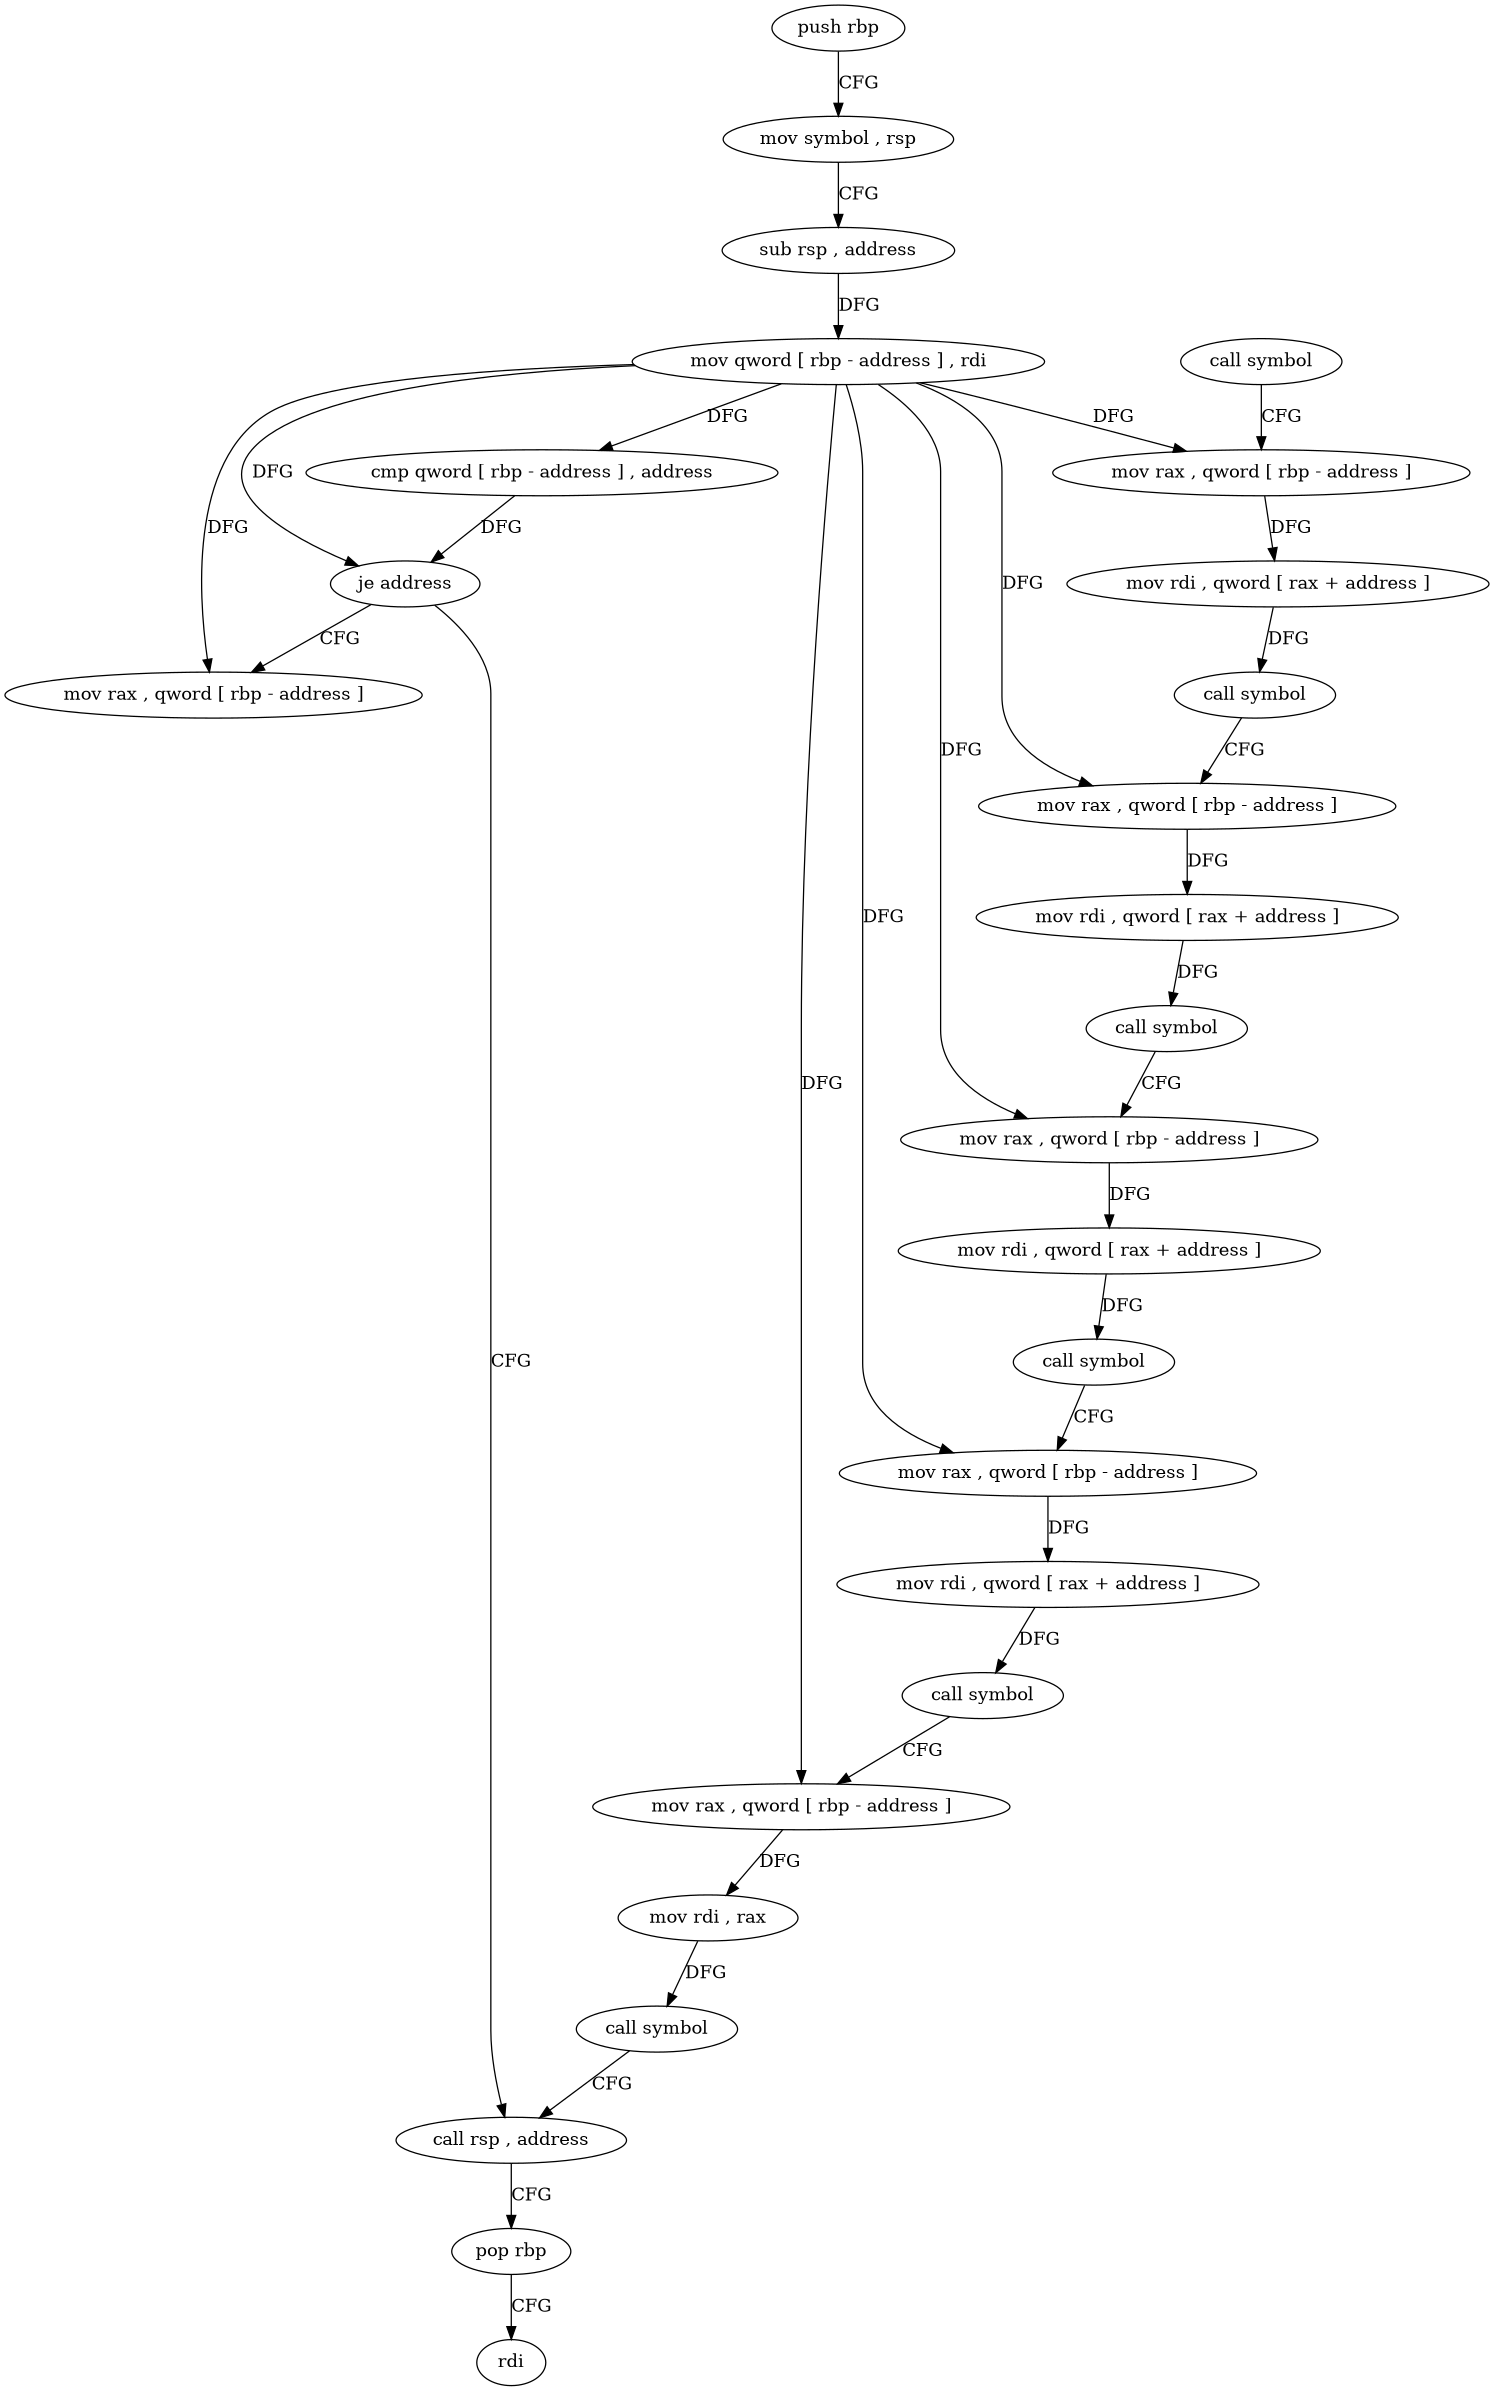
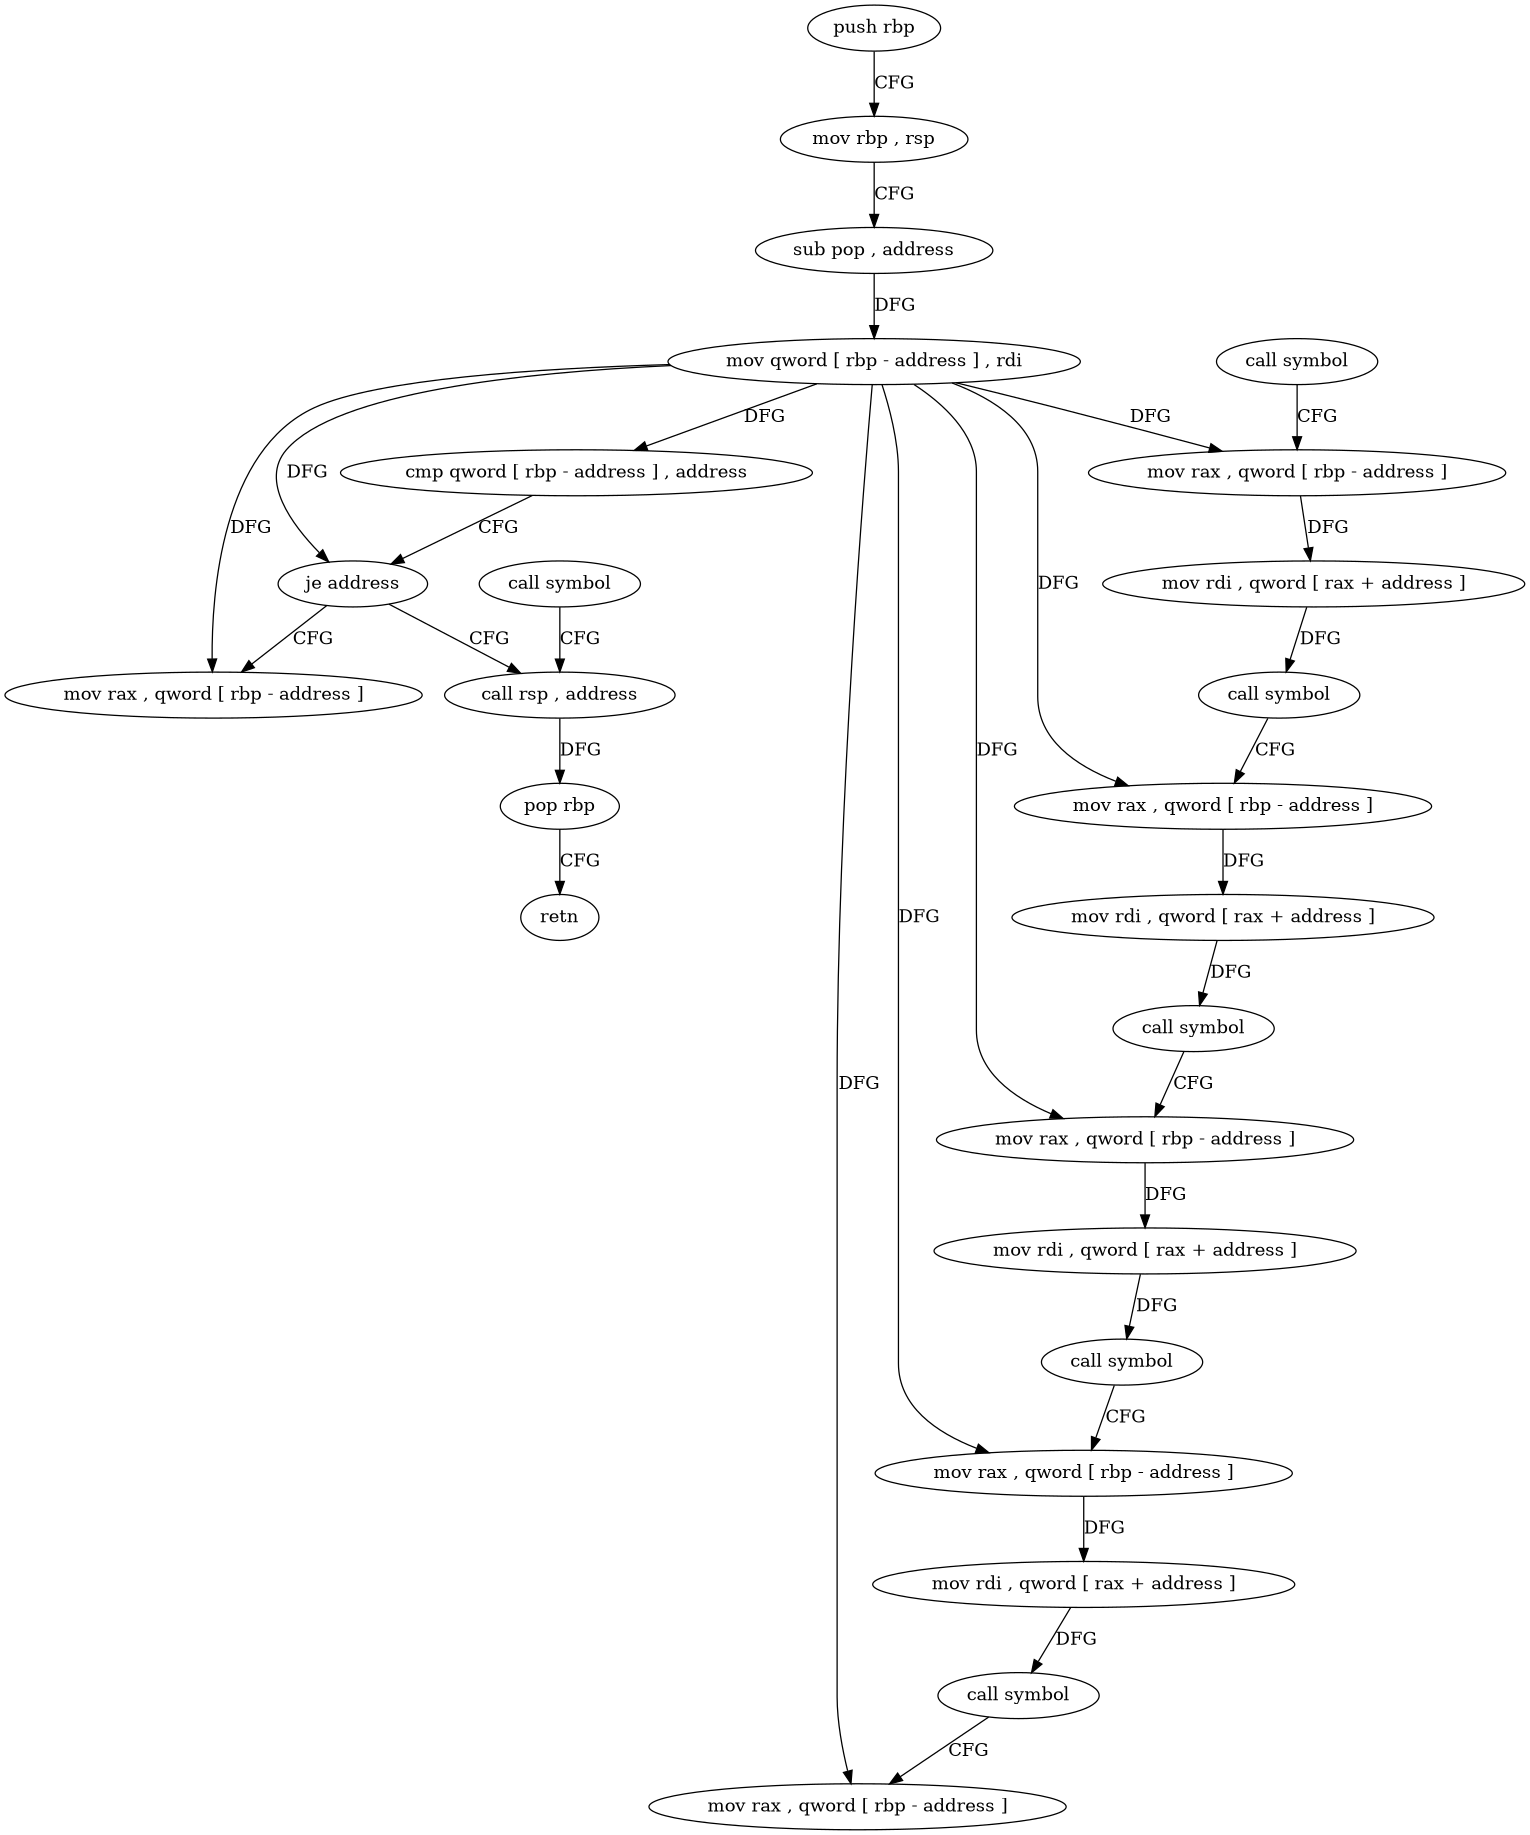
node "mov symbol , rsp": label "mov symbol , rsp" -> "mov rbp , rsp"
node "sub rsp , address": label "sub rsp , address" -> "sub pop , address"
edge "cmp qword [ rbp - address ] , address" -> "je address": label "DFG" -> "CFG"
node "mov rdi , rax": removed
edge "call rsp , address" -> "pop rbp": label "CFG" -> "DFG"
node "rdi": label "rdi" -> "retn"
